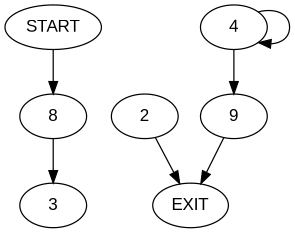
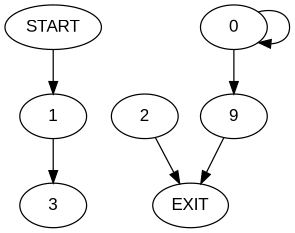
node "4": label "4" -> "0"
node "8": label "8" -> "1"
